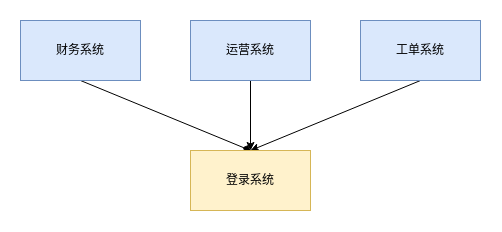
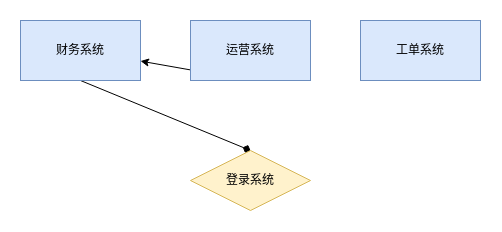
edge "运营系统" -> "登录系统": now "运营系统" -> "财务系统"
edge "工单系统" -> "登录系统": removed
node "登录系统": shape rectangle -> diamond
